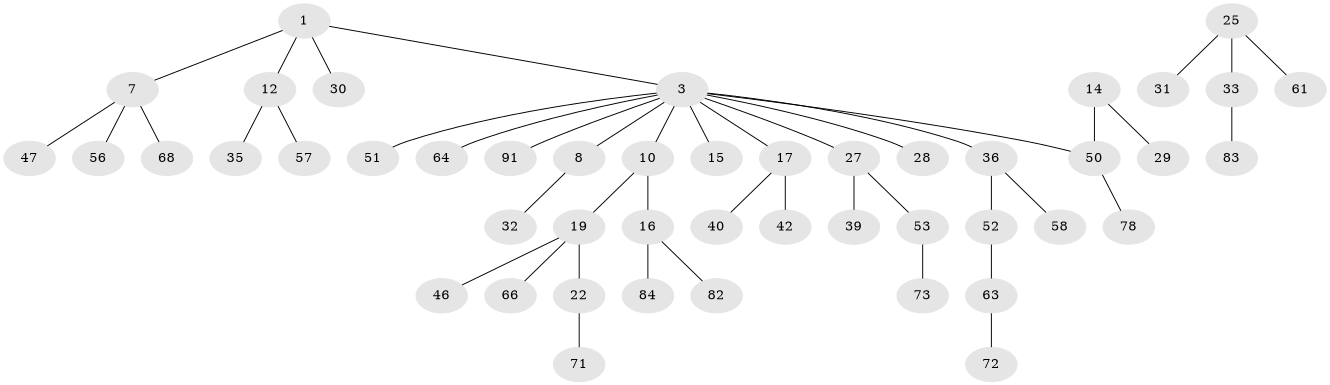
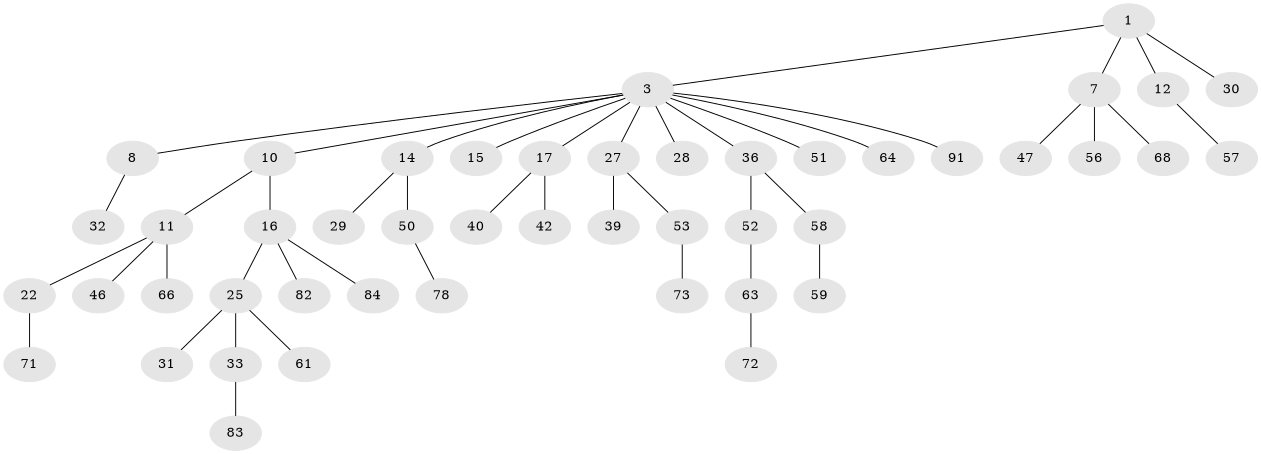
edge "3" -- "50": now "3" -- "14"
node "35": removed
node "19": label "19" -> "11"
edge "16" -- "25": added
node "59": added
